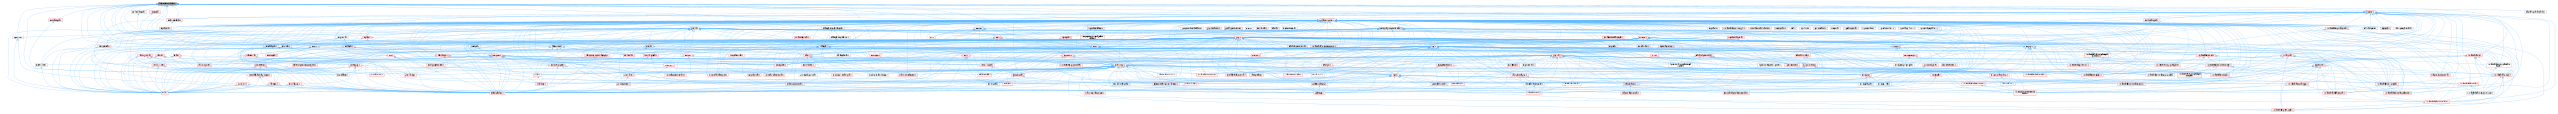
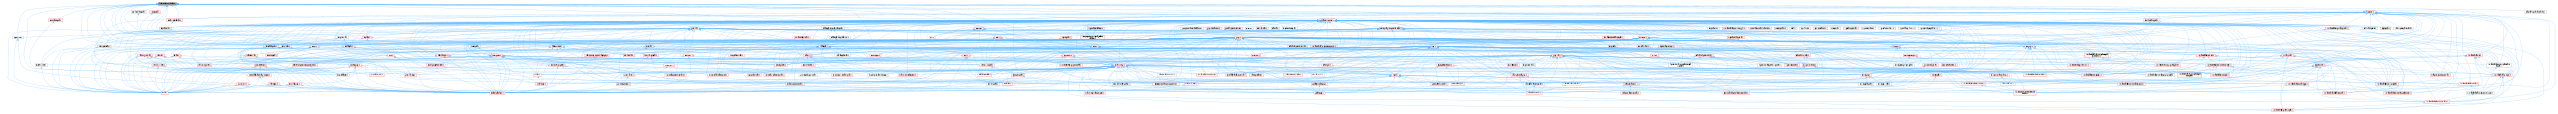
node "EdGraphSchema_K2_MemStack.h": label "EdGraphSchema_K2_MemStack.h" -> "EdGraphSchema_K2_Actions.h"
